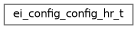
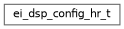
node "ei_config_config_hr_t": label "ei_config_config_hr_t" -> "ei_dsp_config_hr_t"
